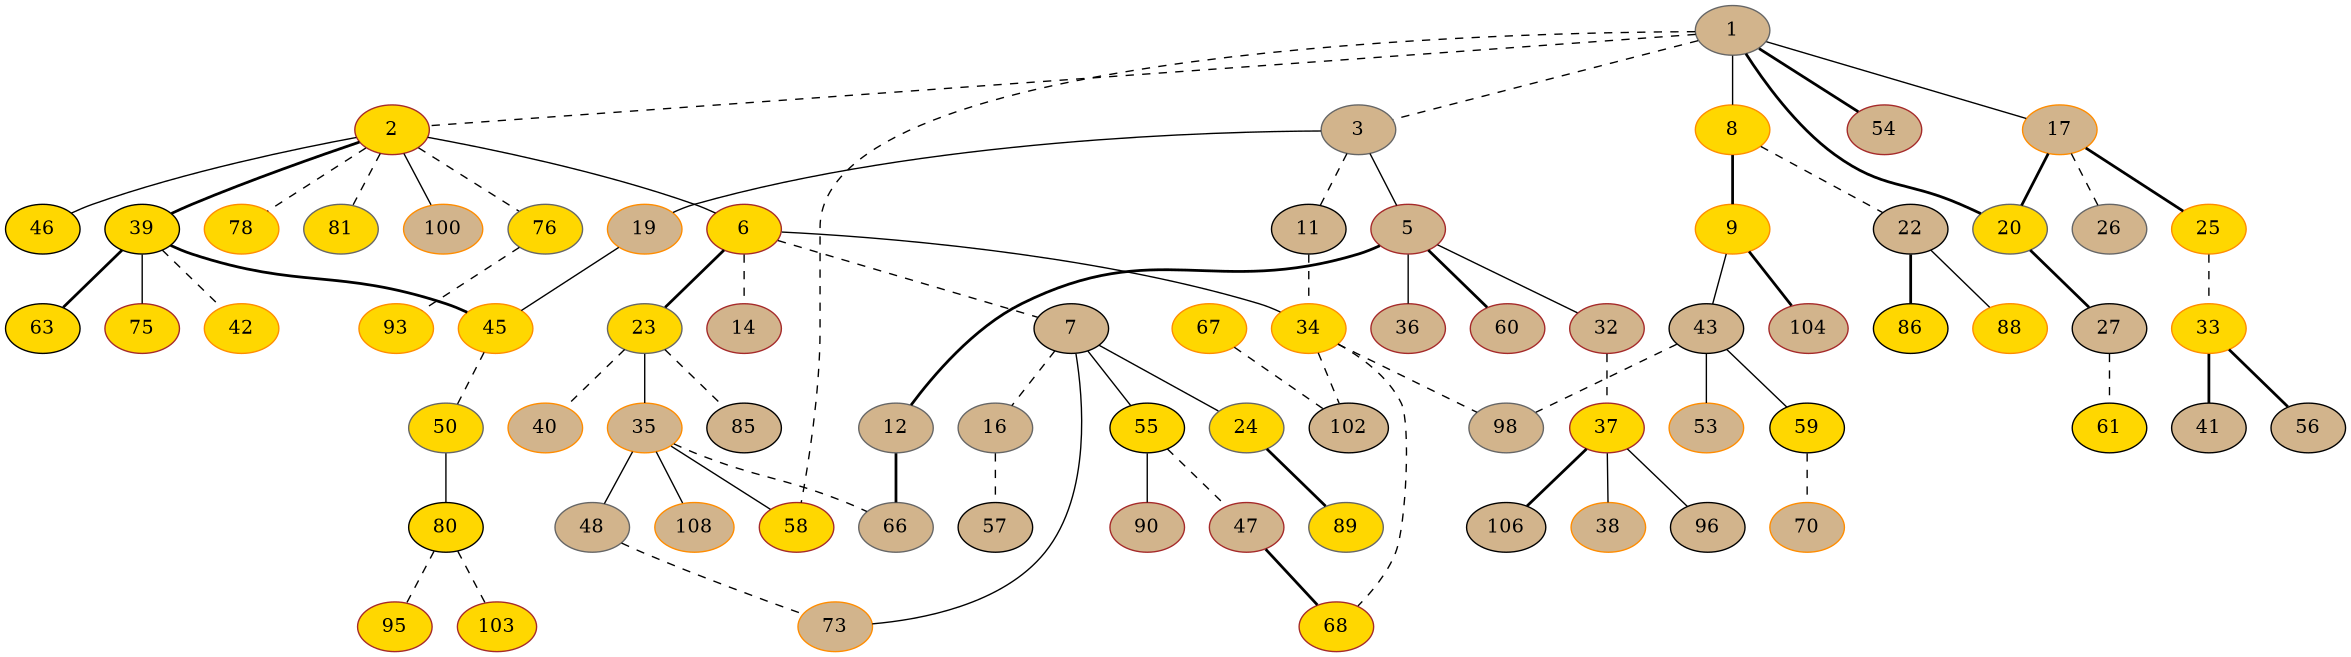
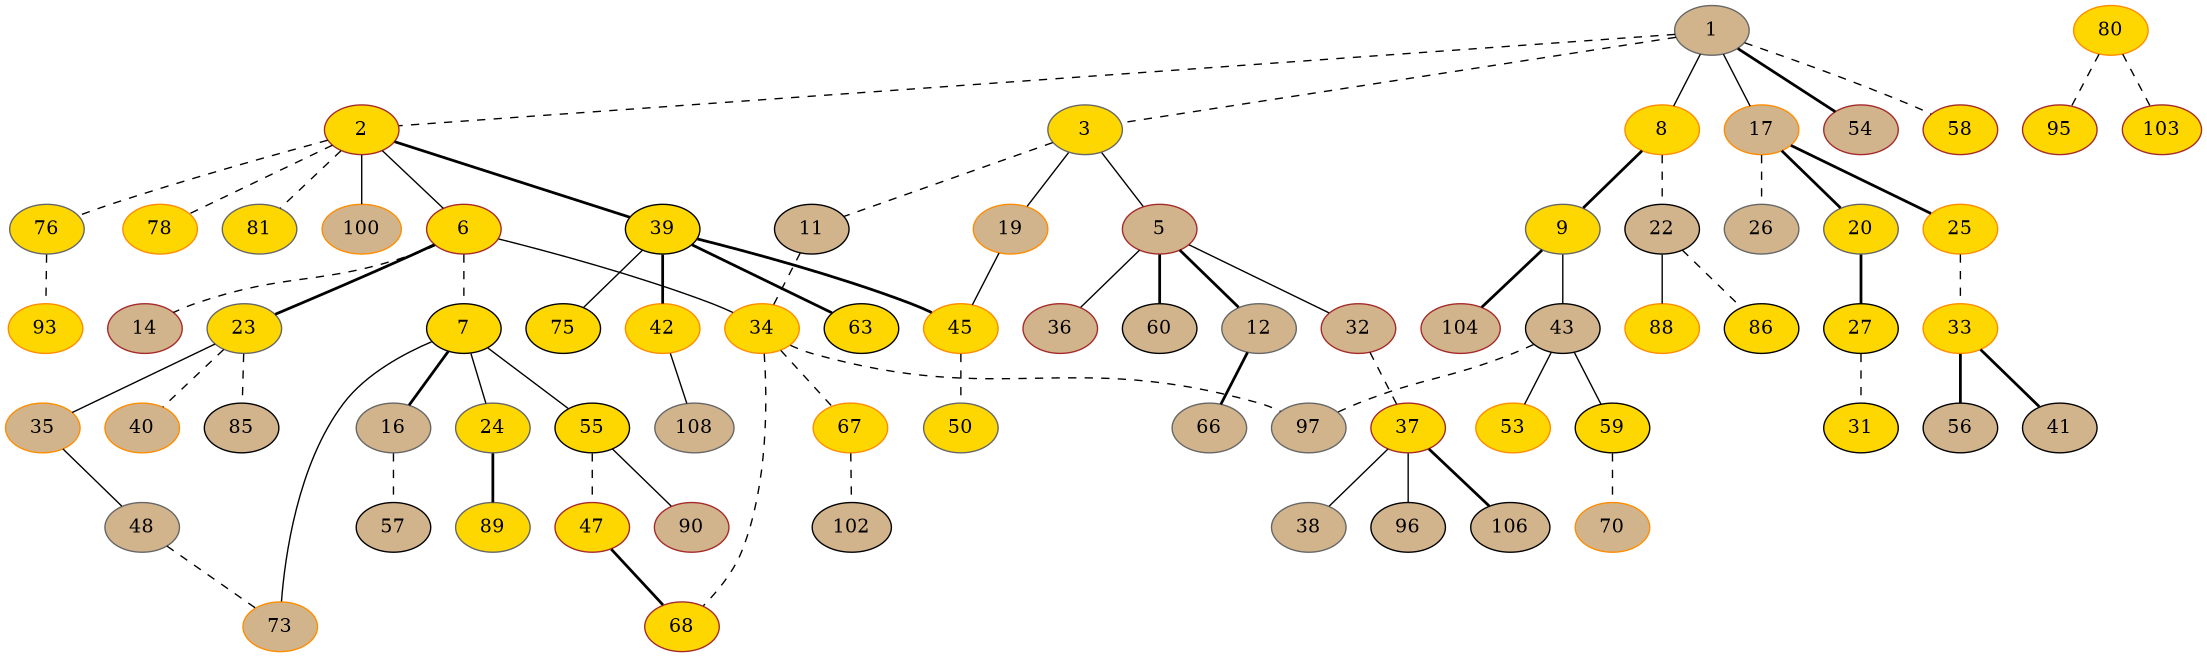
node "3": fillcolor tan -> gold
edge "1" -- "20": removed
node "46": removed
node "9": color darkorange -> gray40
edge "39" -- "42": style dashed -> bold
edge "22" -- "86": style bold -> dashed
node "75": color brown -> black
node "7": fillcolor tan -> gold
node "60": color brown -> black
node "27": fillcolor tan -> gold
edge "7" -- "16": style dashed -> bold
edge "34" -- "102": now "34" -- "67"
node "98": label "98" -> "97"
node "53": fillcolor tan -> gold
node "61": label "61" -> "31"
edge "35" -- "108": now "42" -- "108"
edge "50" -- "80": removed
edge "35" -- "58": removed
edge "35" -- "66": removed
node "80": color black -> darkorange
node "108": color darkorange -> gray40
node "47": fillcolor tan -> gold
node "38": color darkorange -> gray40
